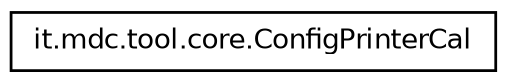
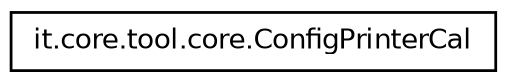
node "it.mdc.tool.core.ConfigPrinterCal": label "it.mdc.tool.core.ConfigPrinterCal" -> "it.core.tool.core.ConfigPrinterCal"
